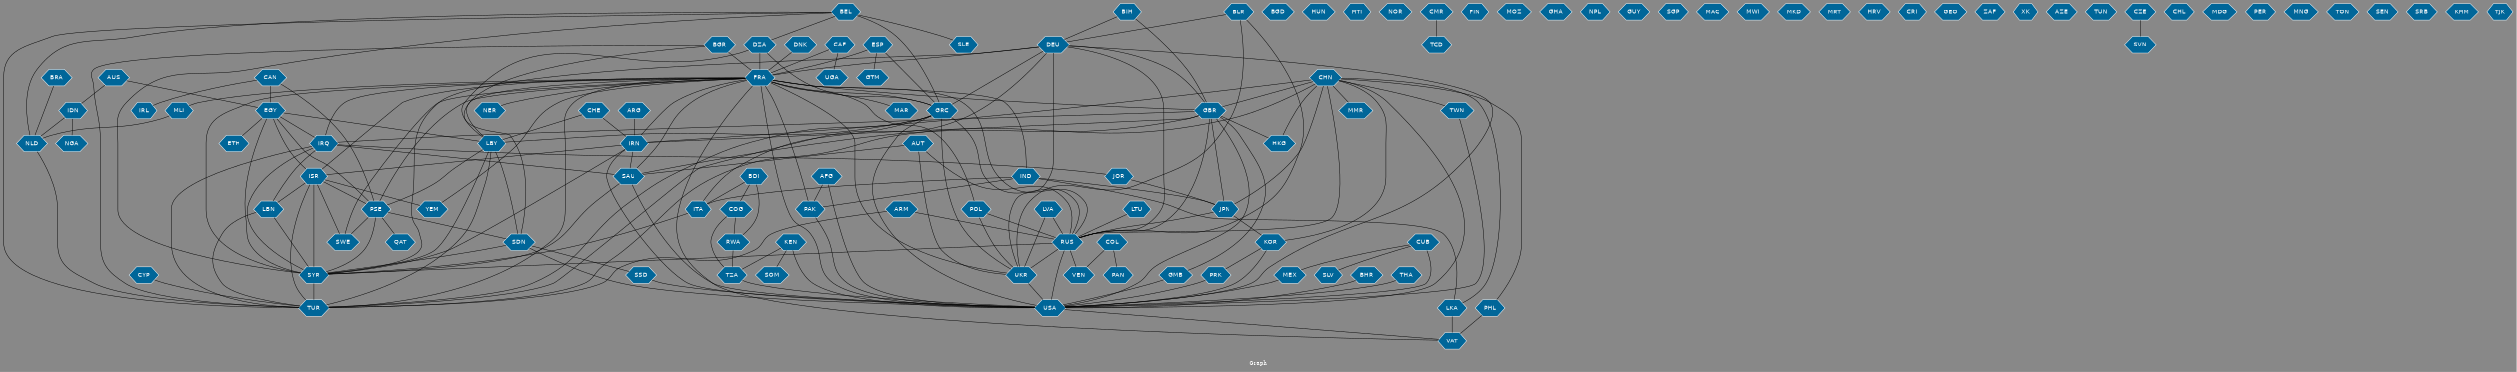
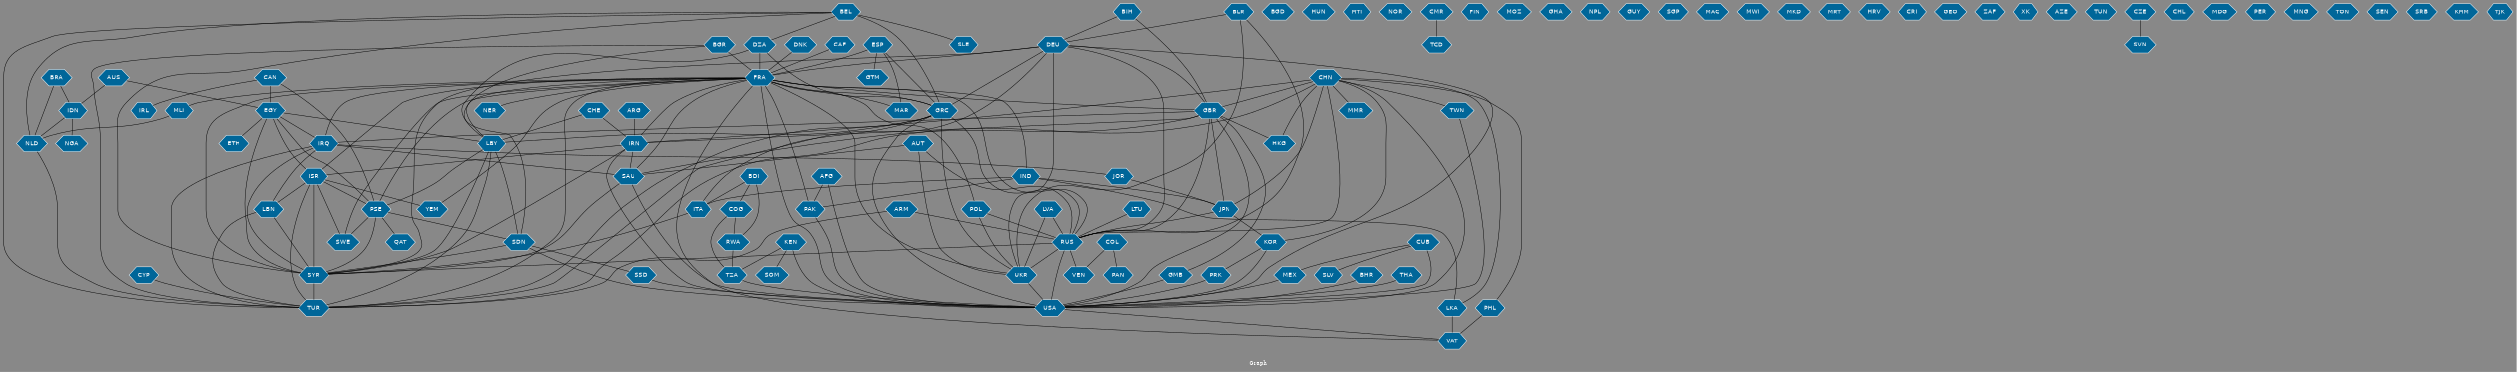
edge "ESP" -- "MAR": added
node "UGA": removed
edge "BRA" -- "IDN": added
